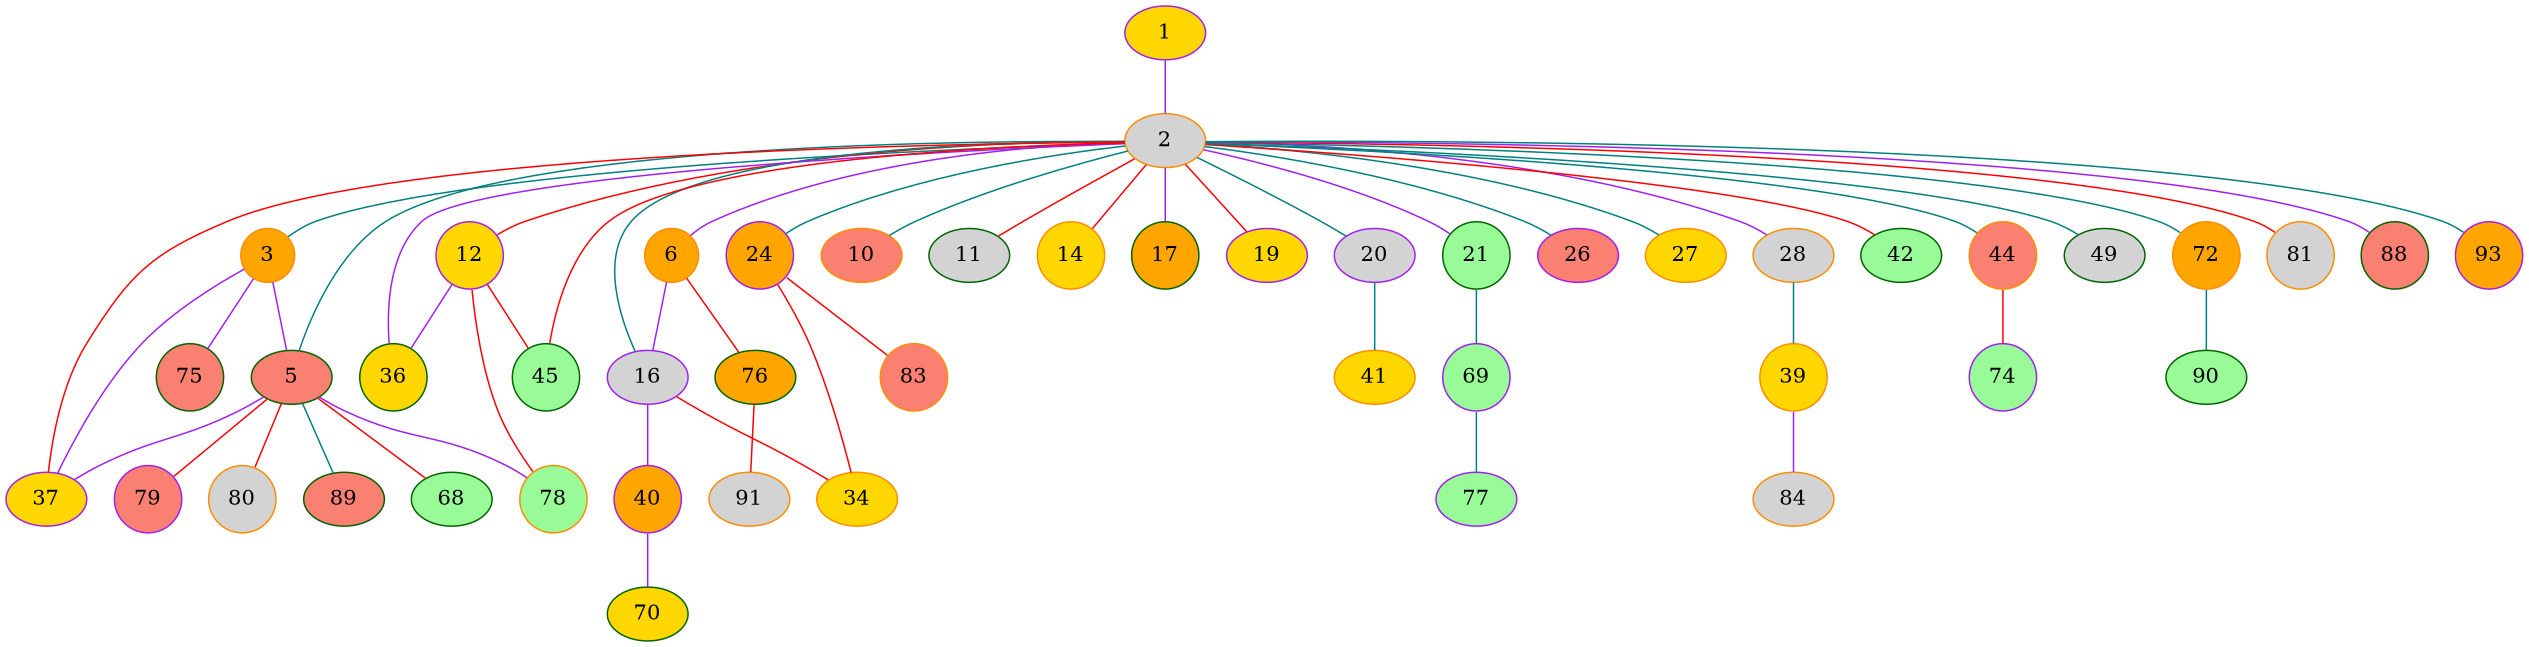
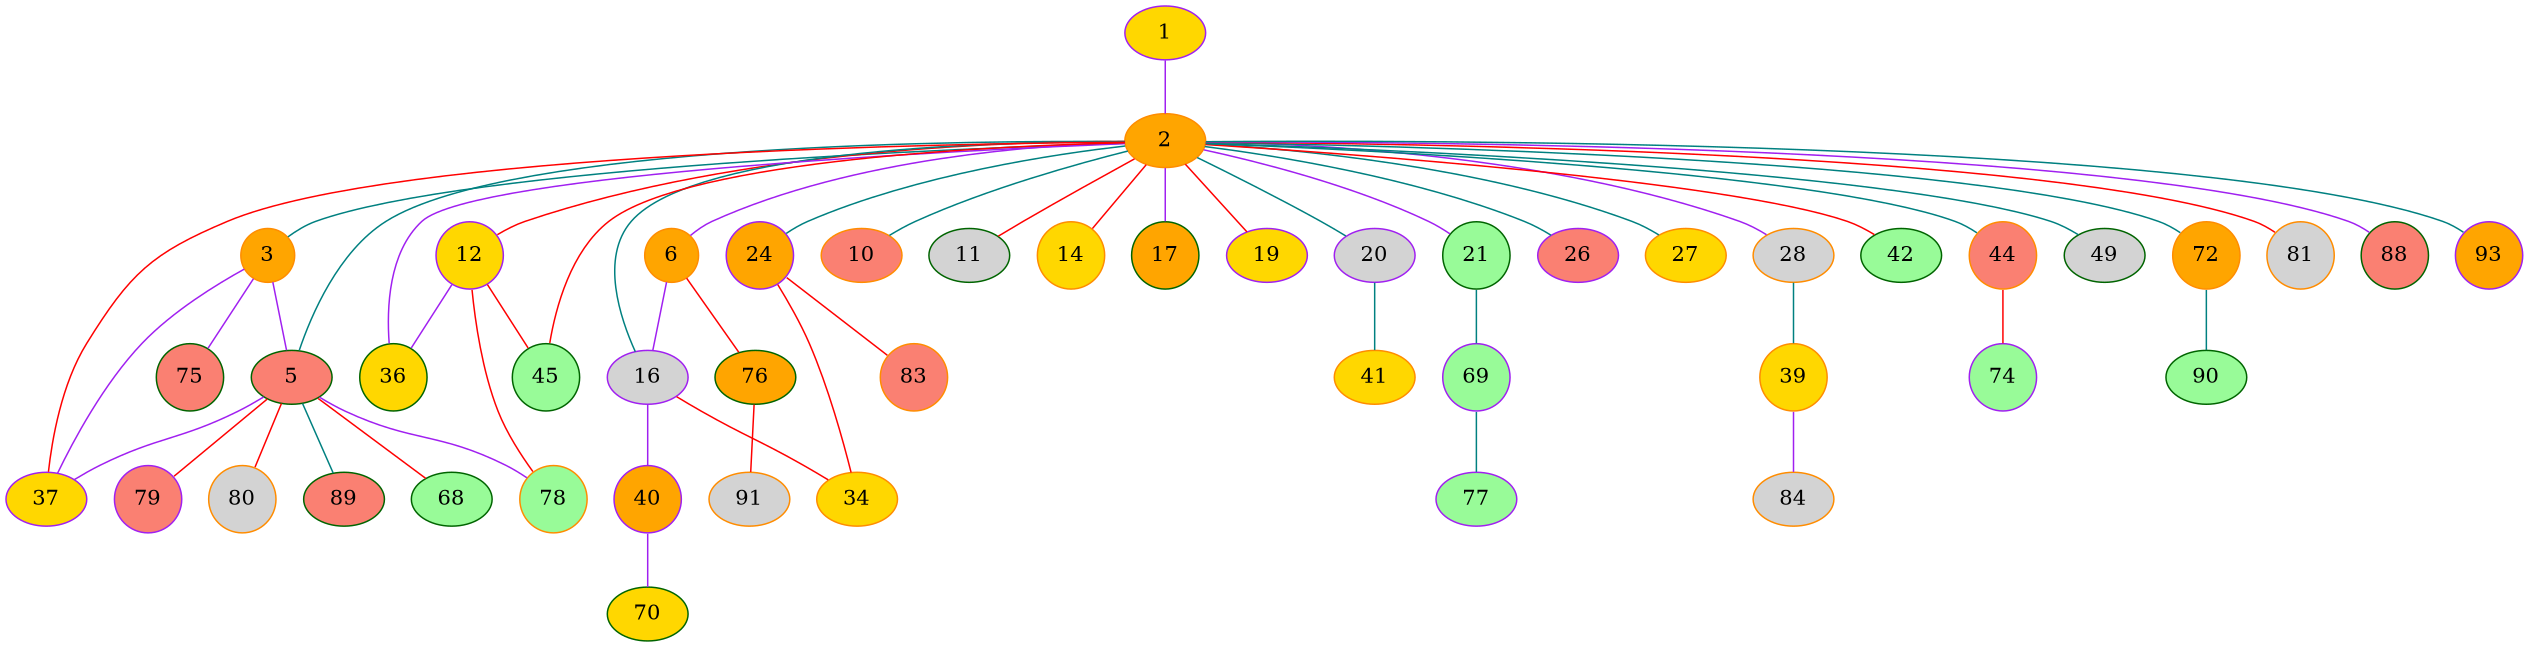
node "2": fillcolor lightgrey -> orange
